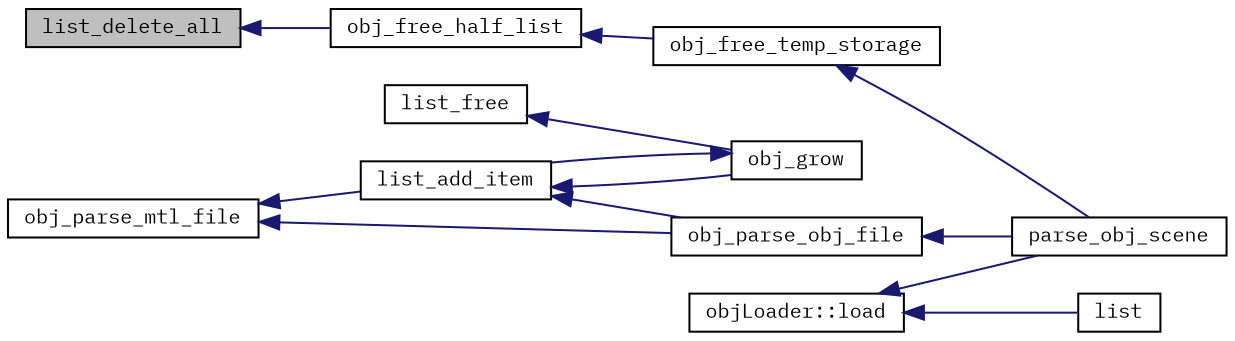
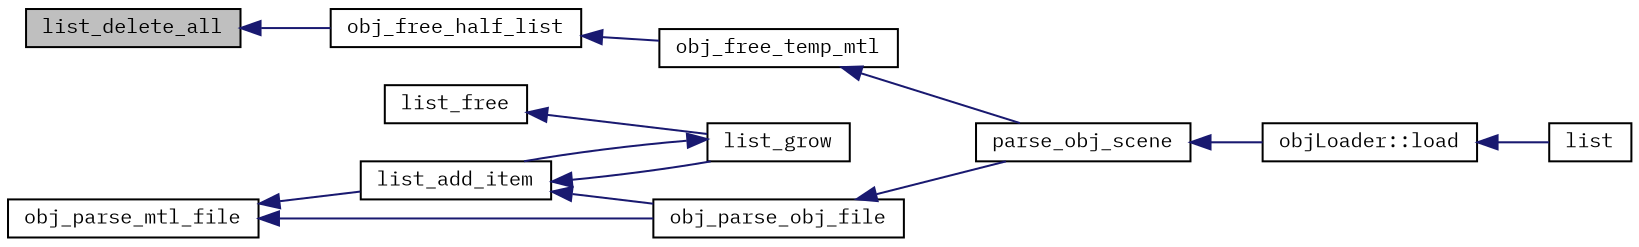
node "obj_free_temp_storage": label "obj_free_temp_storage" -> "obj_free_temp_mtl"
node "obj_grow": label "obj_grow" -> "list_grow"
edge "parse_obj_scene" -> "objLoader::load": reversed
